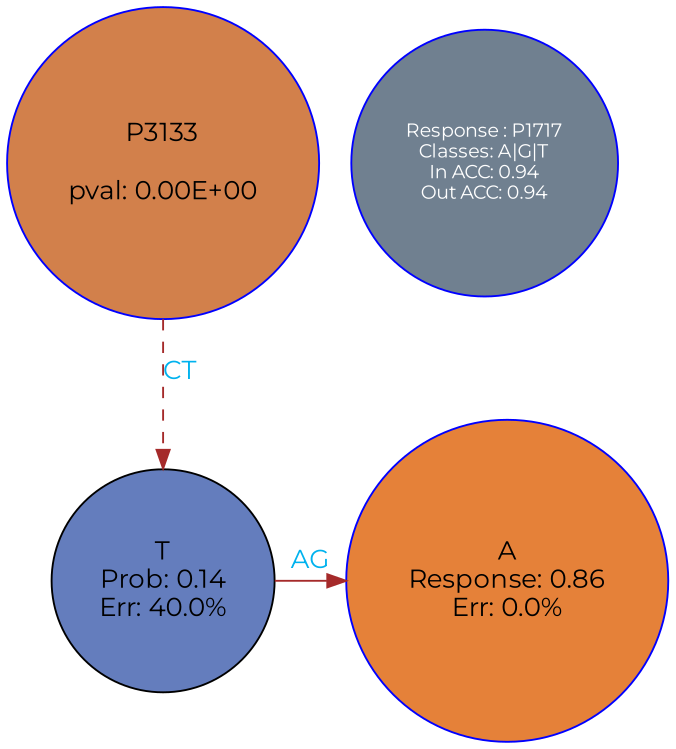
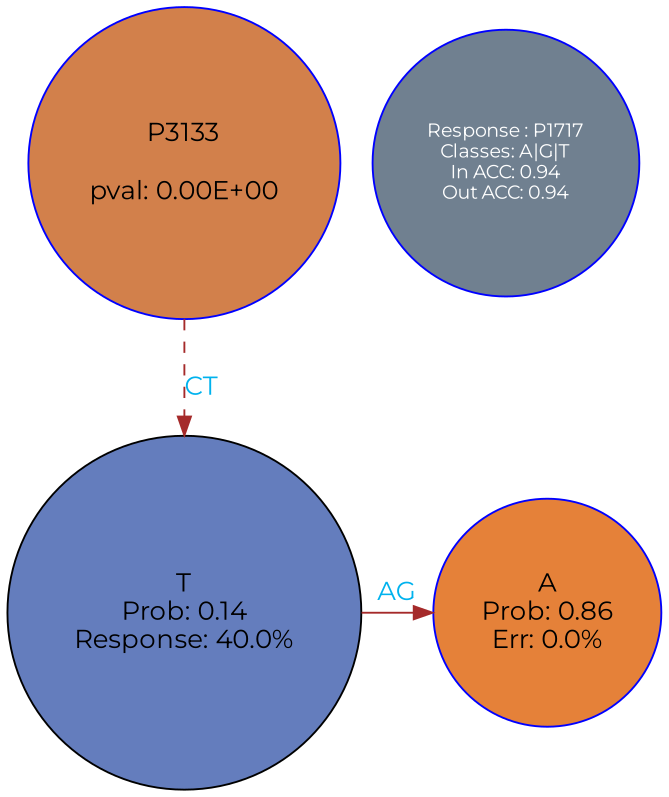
node "T Prob: 0.14 Err: 40.0%": label "T Prob: 0.14 Err: 40.0%" -> "T Prob: 0.14 Response: 40.0%"
node "A Response: 0.86 Err: 0.0%": label "A Response: 0.86 Err: 0.0%" -> "A Prob: 0.86 Err: 0.0%"
